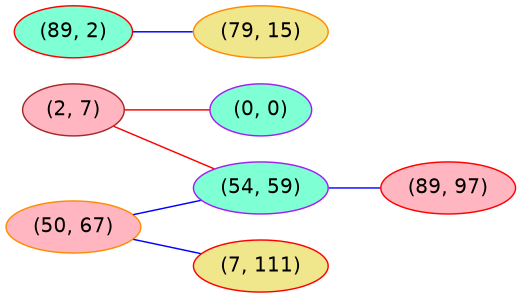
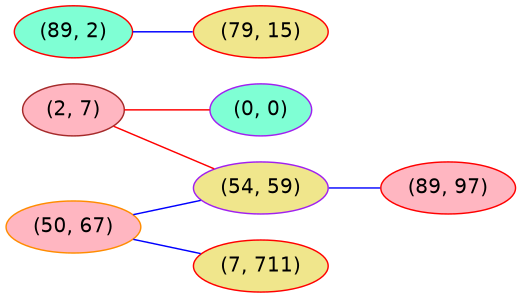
node "(79, 15)": color darkorange -> red
node "(54, 59)": fillcolor aquamarine -> khaki
node "(7, 111)": label "(7, 111)" -> "(7, 711)"
